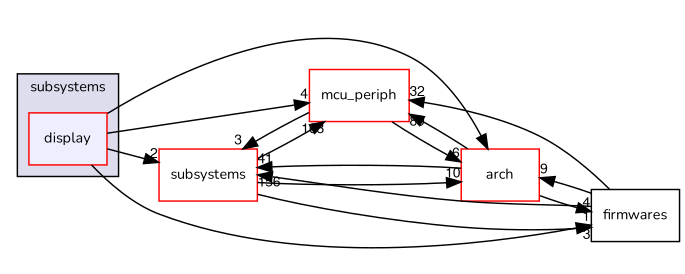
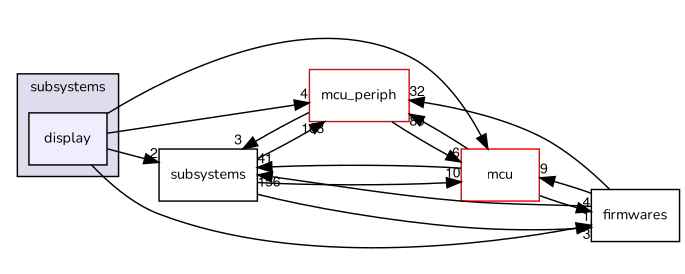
node "display": color red -> black
node "subsystems": color red -> black
node "arch": label "arch" -> "mcu"
